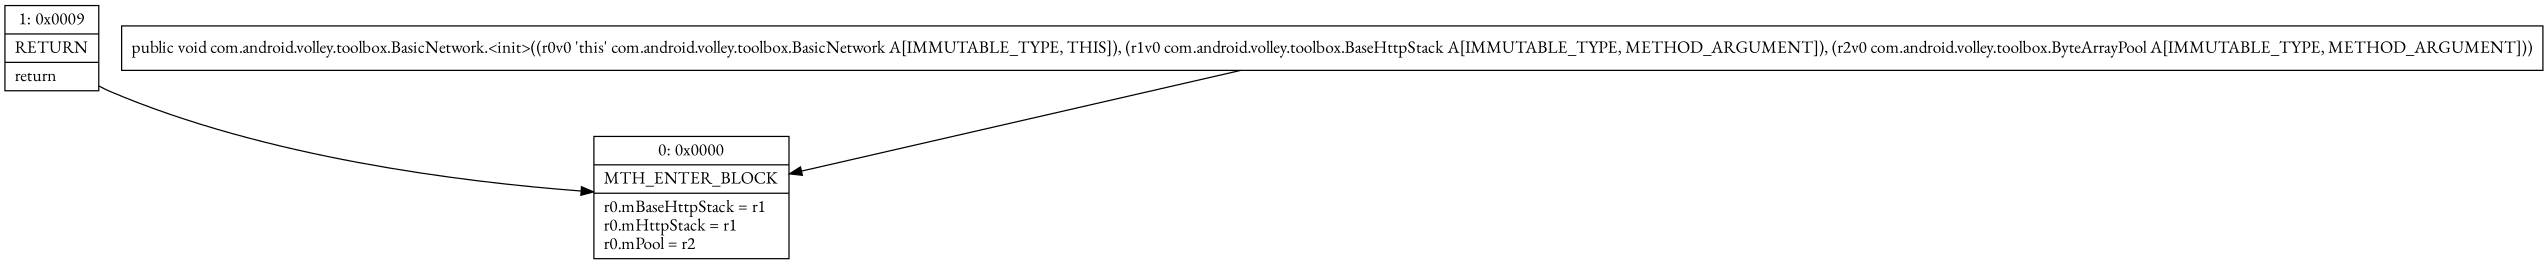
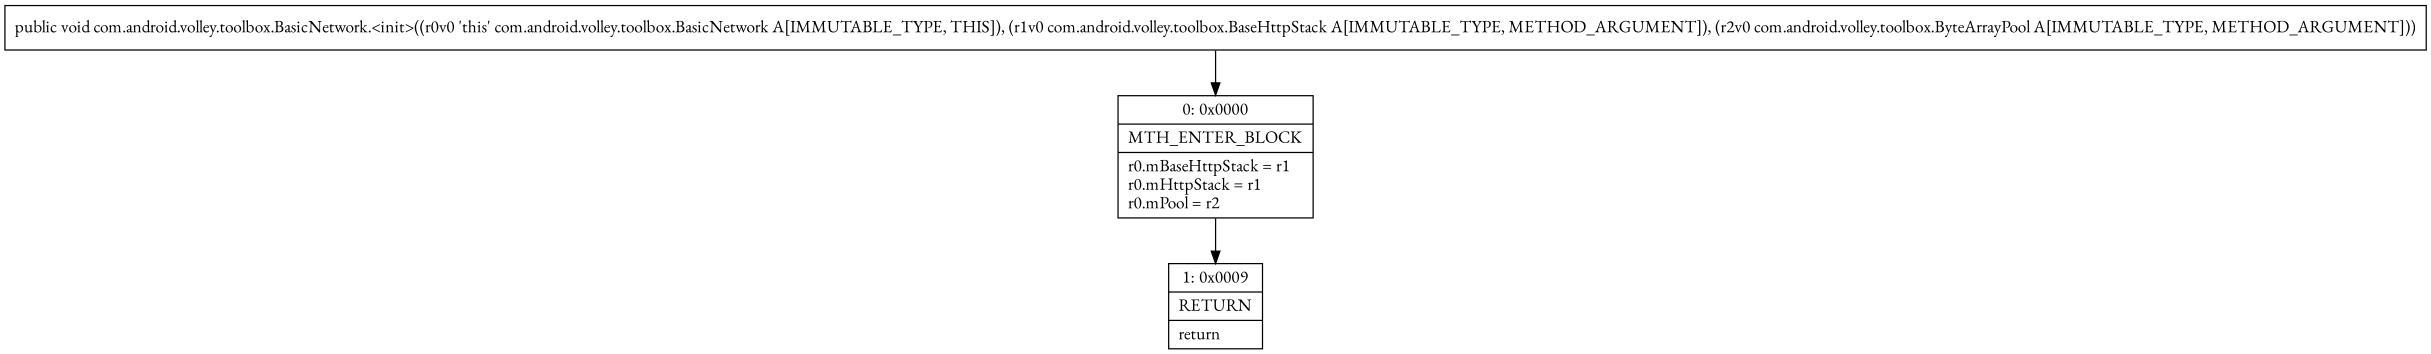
edge "1: 0x0009" -> "0: 0x0000": reversed
